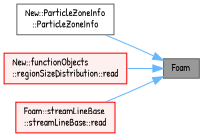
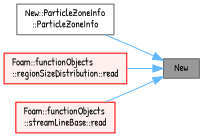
node "New::functionObjects ::regionSizeDistribution::read": label "New::functionObjects ::regionSizeDistribution::read" -> "Foam::functionObjects ::regionSizeDistribution::read"
node "Foam": label "Foam" -> "New"
node "Foam::streamLineBase ::streamLineBase::read": label "Foam::streamLineBase ::streamLineBase::read" -> "Foam::functionObjects ::streamLineBase::read"
